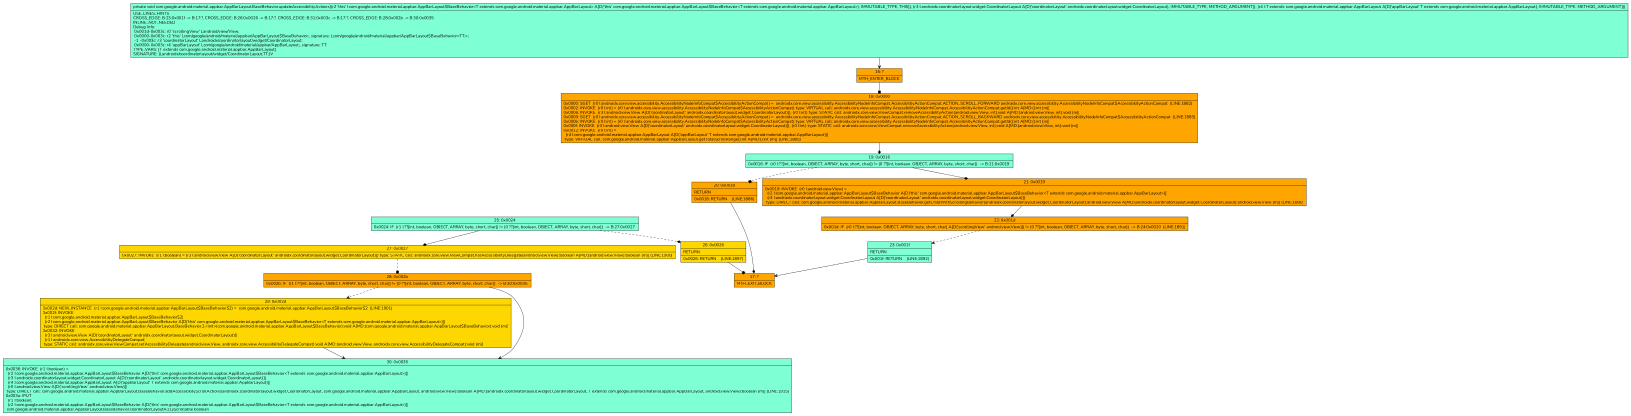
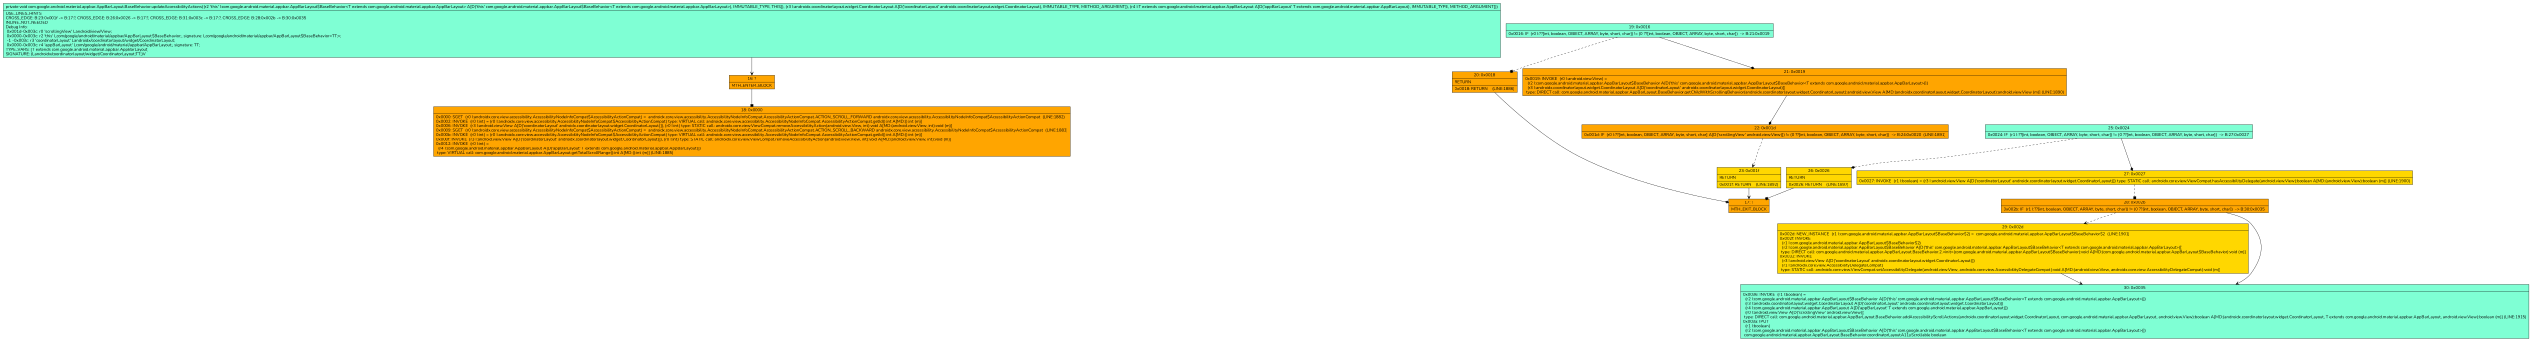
edge "18: 0x0000" -> "19: 0x0016": removed
node "23: 0x001f": fillcolor aquamarine -> gold
